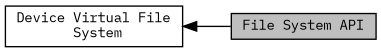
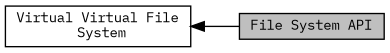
node "Device Virtual File System": label "Device Virtual File System" -> "Virtual Virtual File System"
